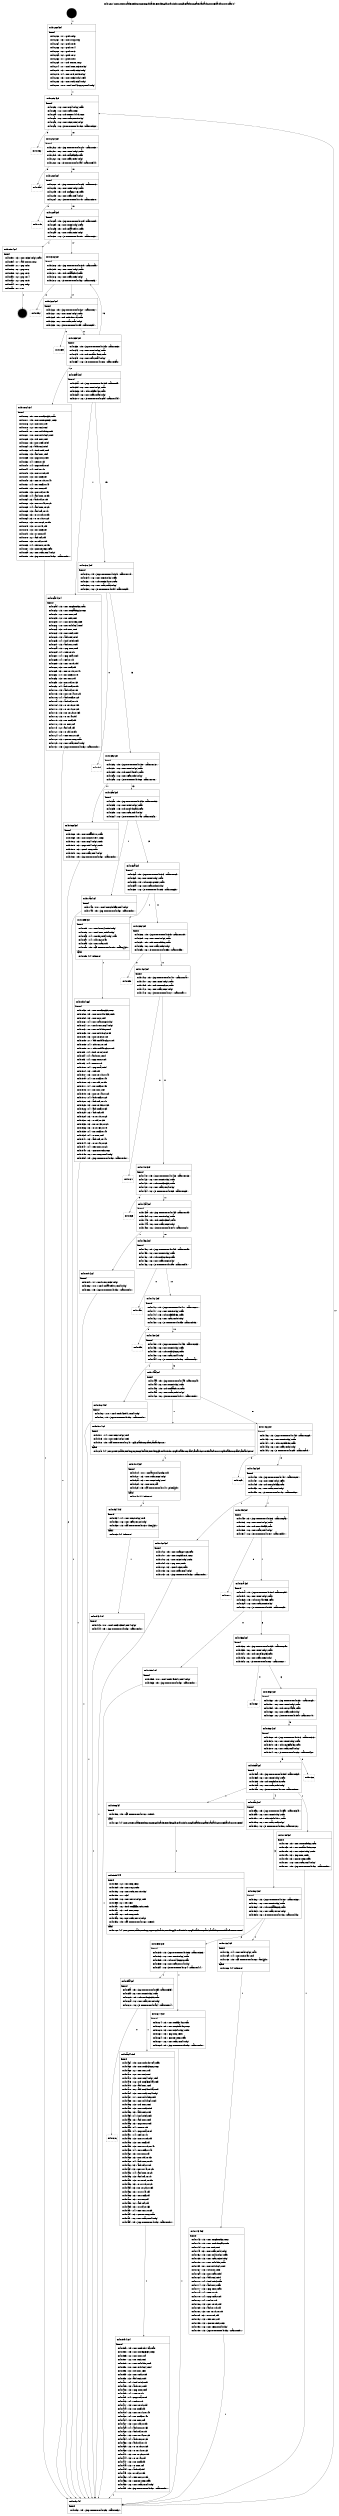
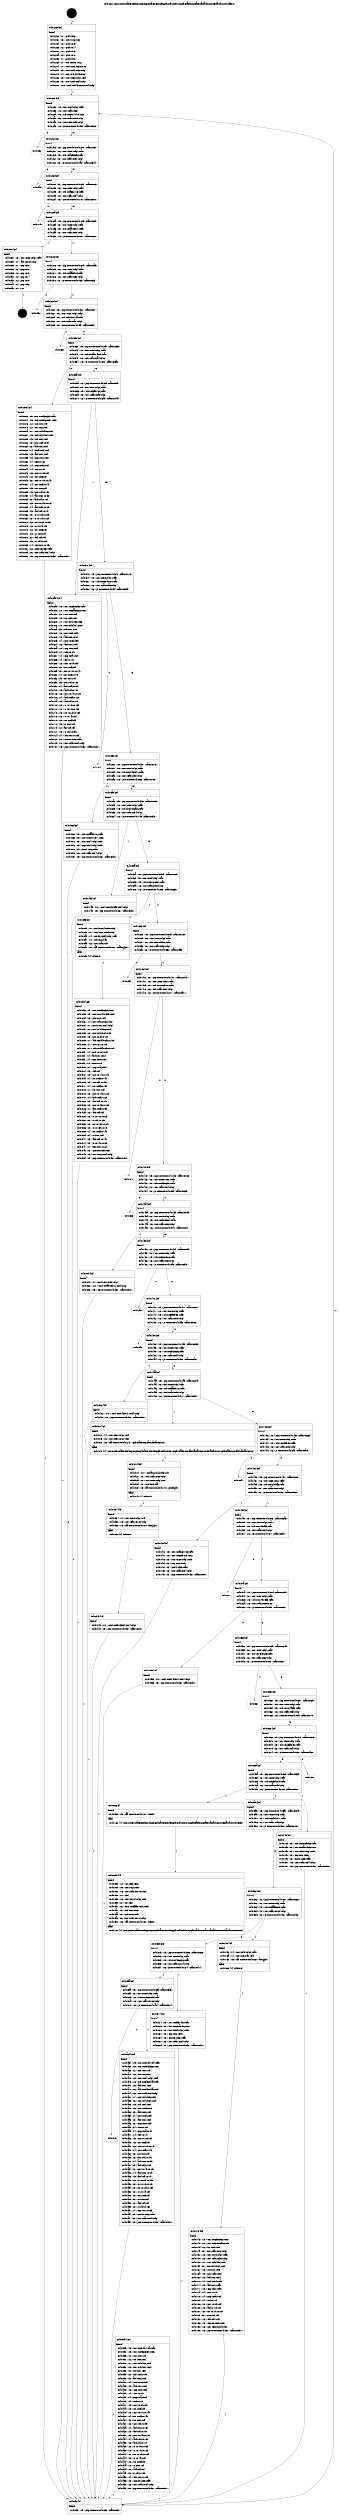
edge "0x40133e [28]" -> "0x401306 [28]": now "0x40133e [28]" -> "0x40135a [28]"
edge "0x401a64 [158]" -> "0x4019db [137]": now "0x401a64 [158]" -> "0x401f61 [5]"
